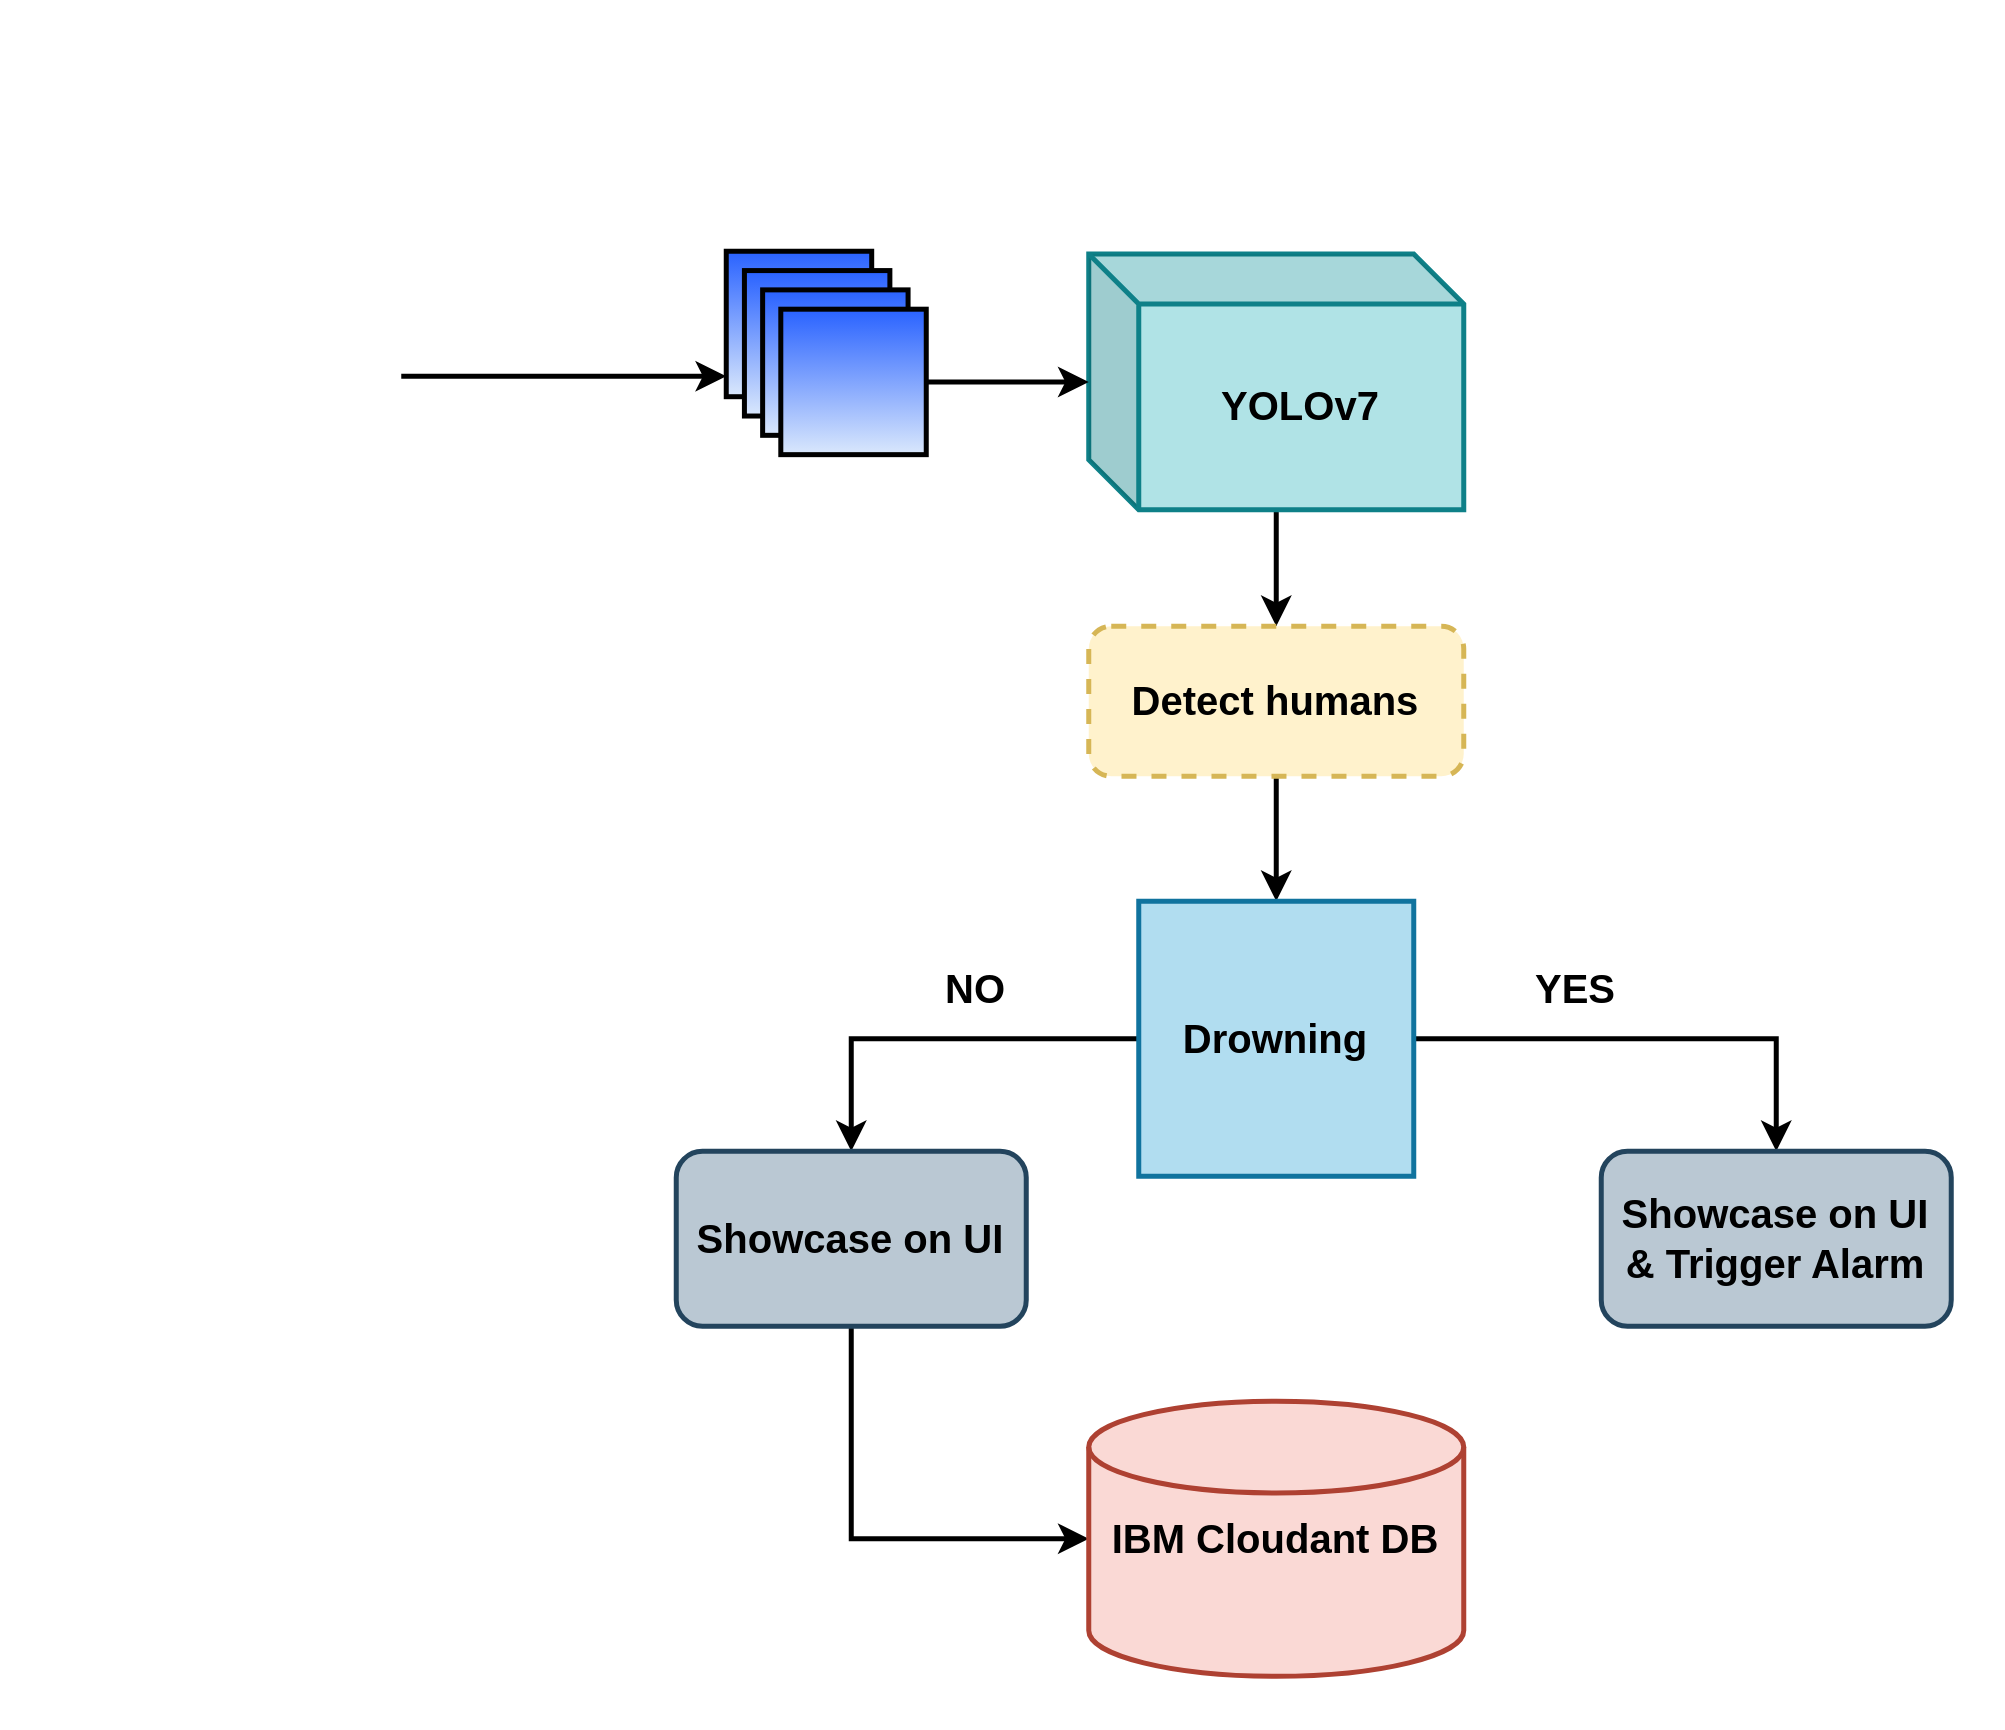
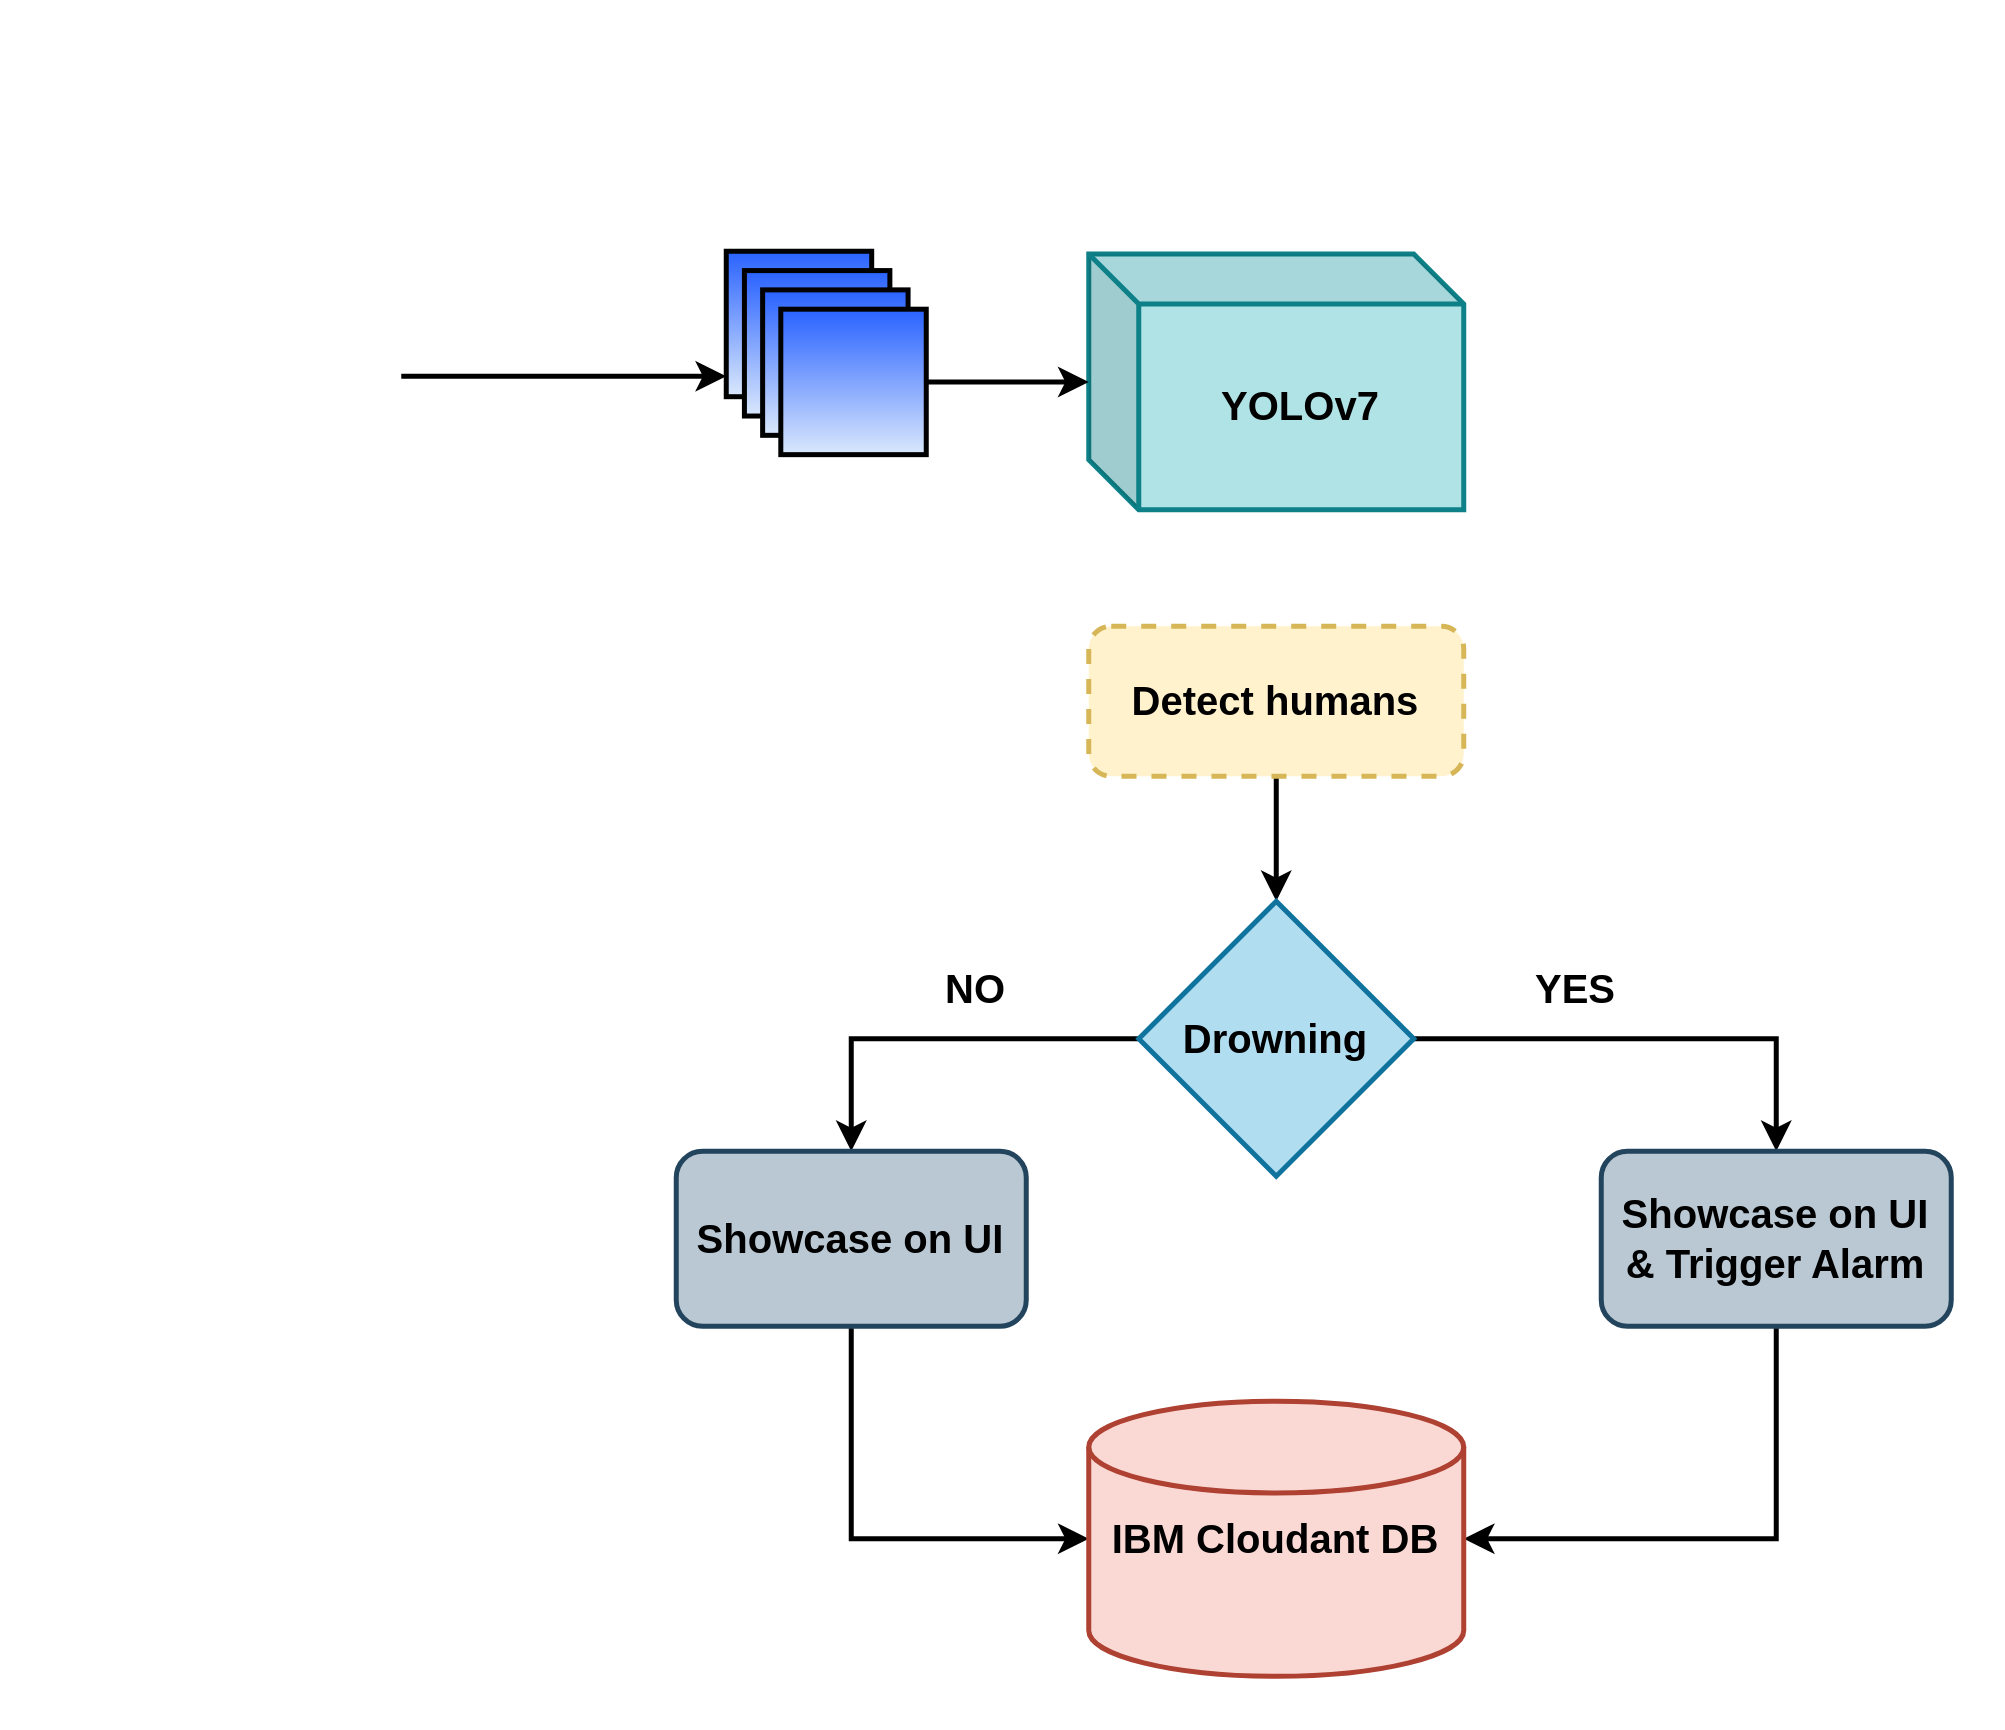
edge "YOLOv7" -> "Detect humans": removed
node "Drowning": shape rectangle -> diamond
edge "Showcase on UI & Trigger Alarm" -> "IBM Cloudant DB": added
